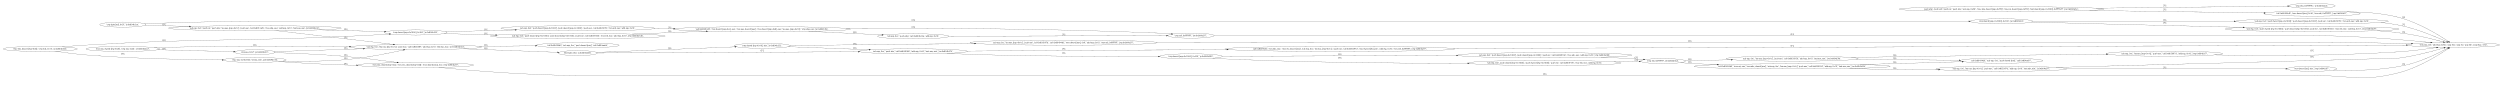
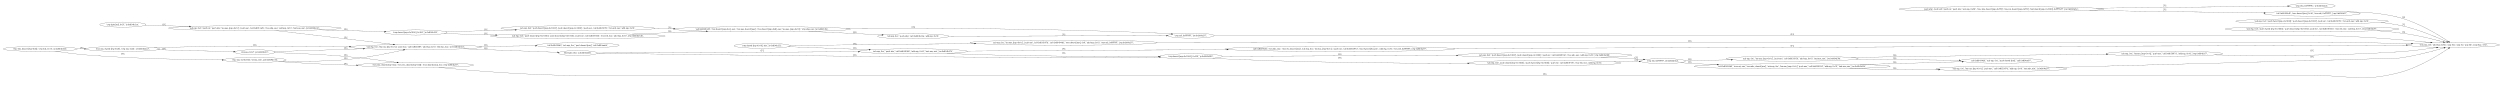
node "'cmp dword [esp+0x1000], 0x100', 'je 0x804b304',": removed
edge "'mov edx, dword [esp+0x8]', 'cmp edx, 0x14', 'ja 0x804b405'," -> "'cmp dword [esp+0x1000], 0x100', 'je 0x804b322',": now "'mov edx, dword [esp+0x8]', 'cmp edx, 0x14', 'ja 0x804b405'," -> "'mov eax, dword [esp+0x8]', 'cmp eax, 0x26', 'je 0x804b222',"
edge "'test byte, ebx', 'js 0x804b248'," -> "'cmp dword [esp+0x10], ebx', 'je 0x804b352',": now "'test byte, ebx', 'js 0x804b248'," -> "'cmp dword [esp+0x1000], 0x100', 'je 0x804b399',"
node "'mov dword [esi], ebx', 'jmp 0x804b2f7',": removed
